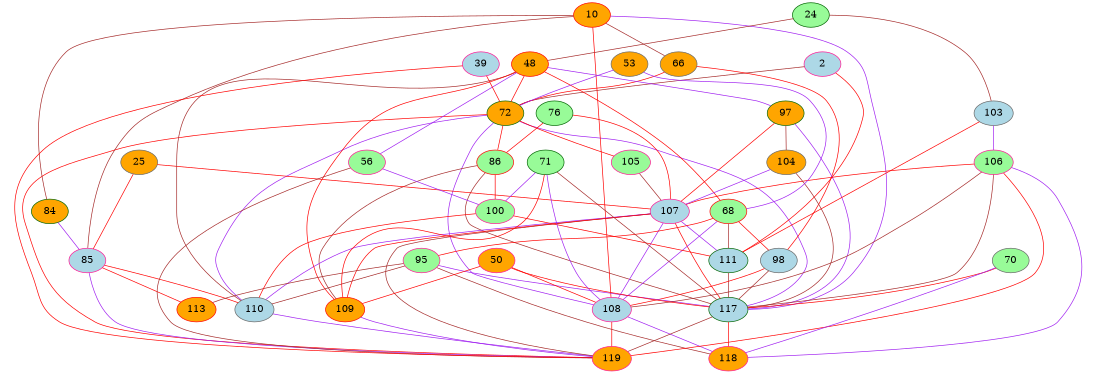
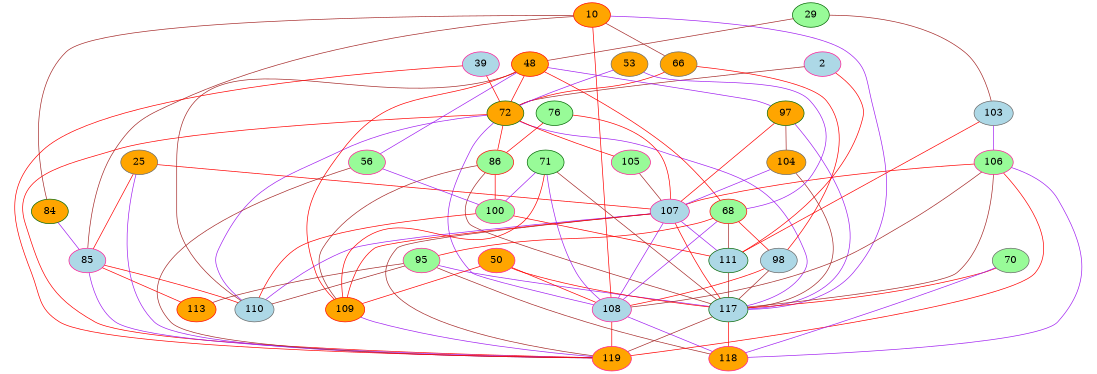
node "24": label "24" -> "29"
edge "110" -- "119": now "25" -- "119"
